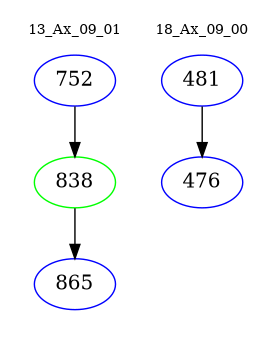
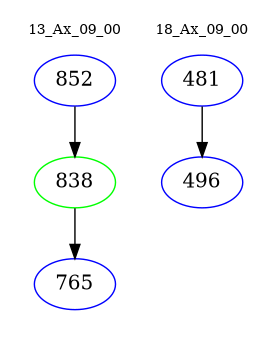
cluster "13_Ax_09_01": label "13_Ax_09_01" -> "13_Ax_09_00"
node "752": label "752" -> "852"
node "476": label "476" -> "496"
node "865": label "865" -> "765"
